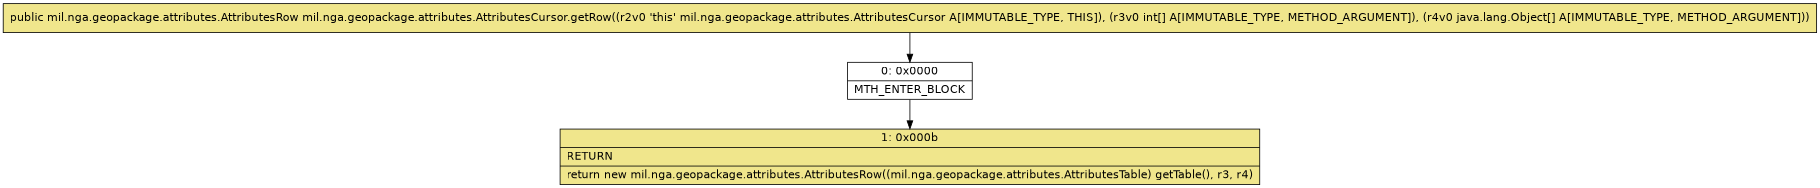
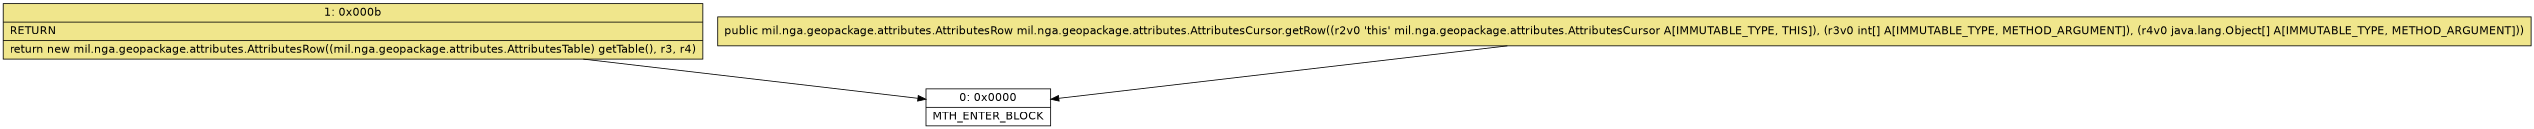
edge "0: 0x0000" -> "1: 0x000b": reversed
